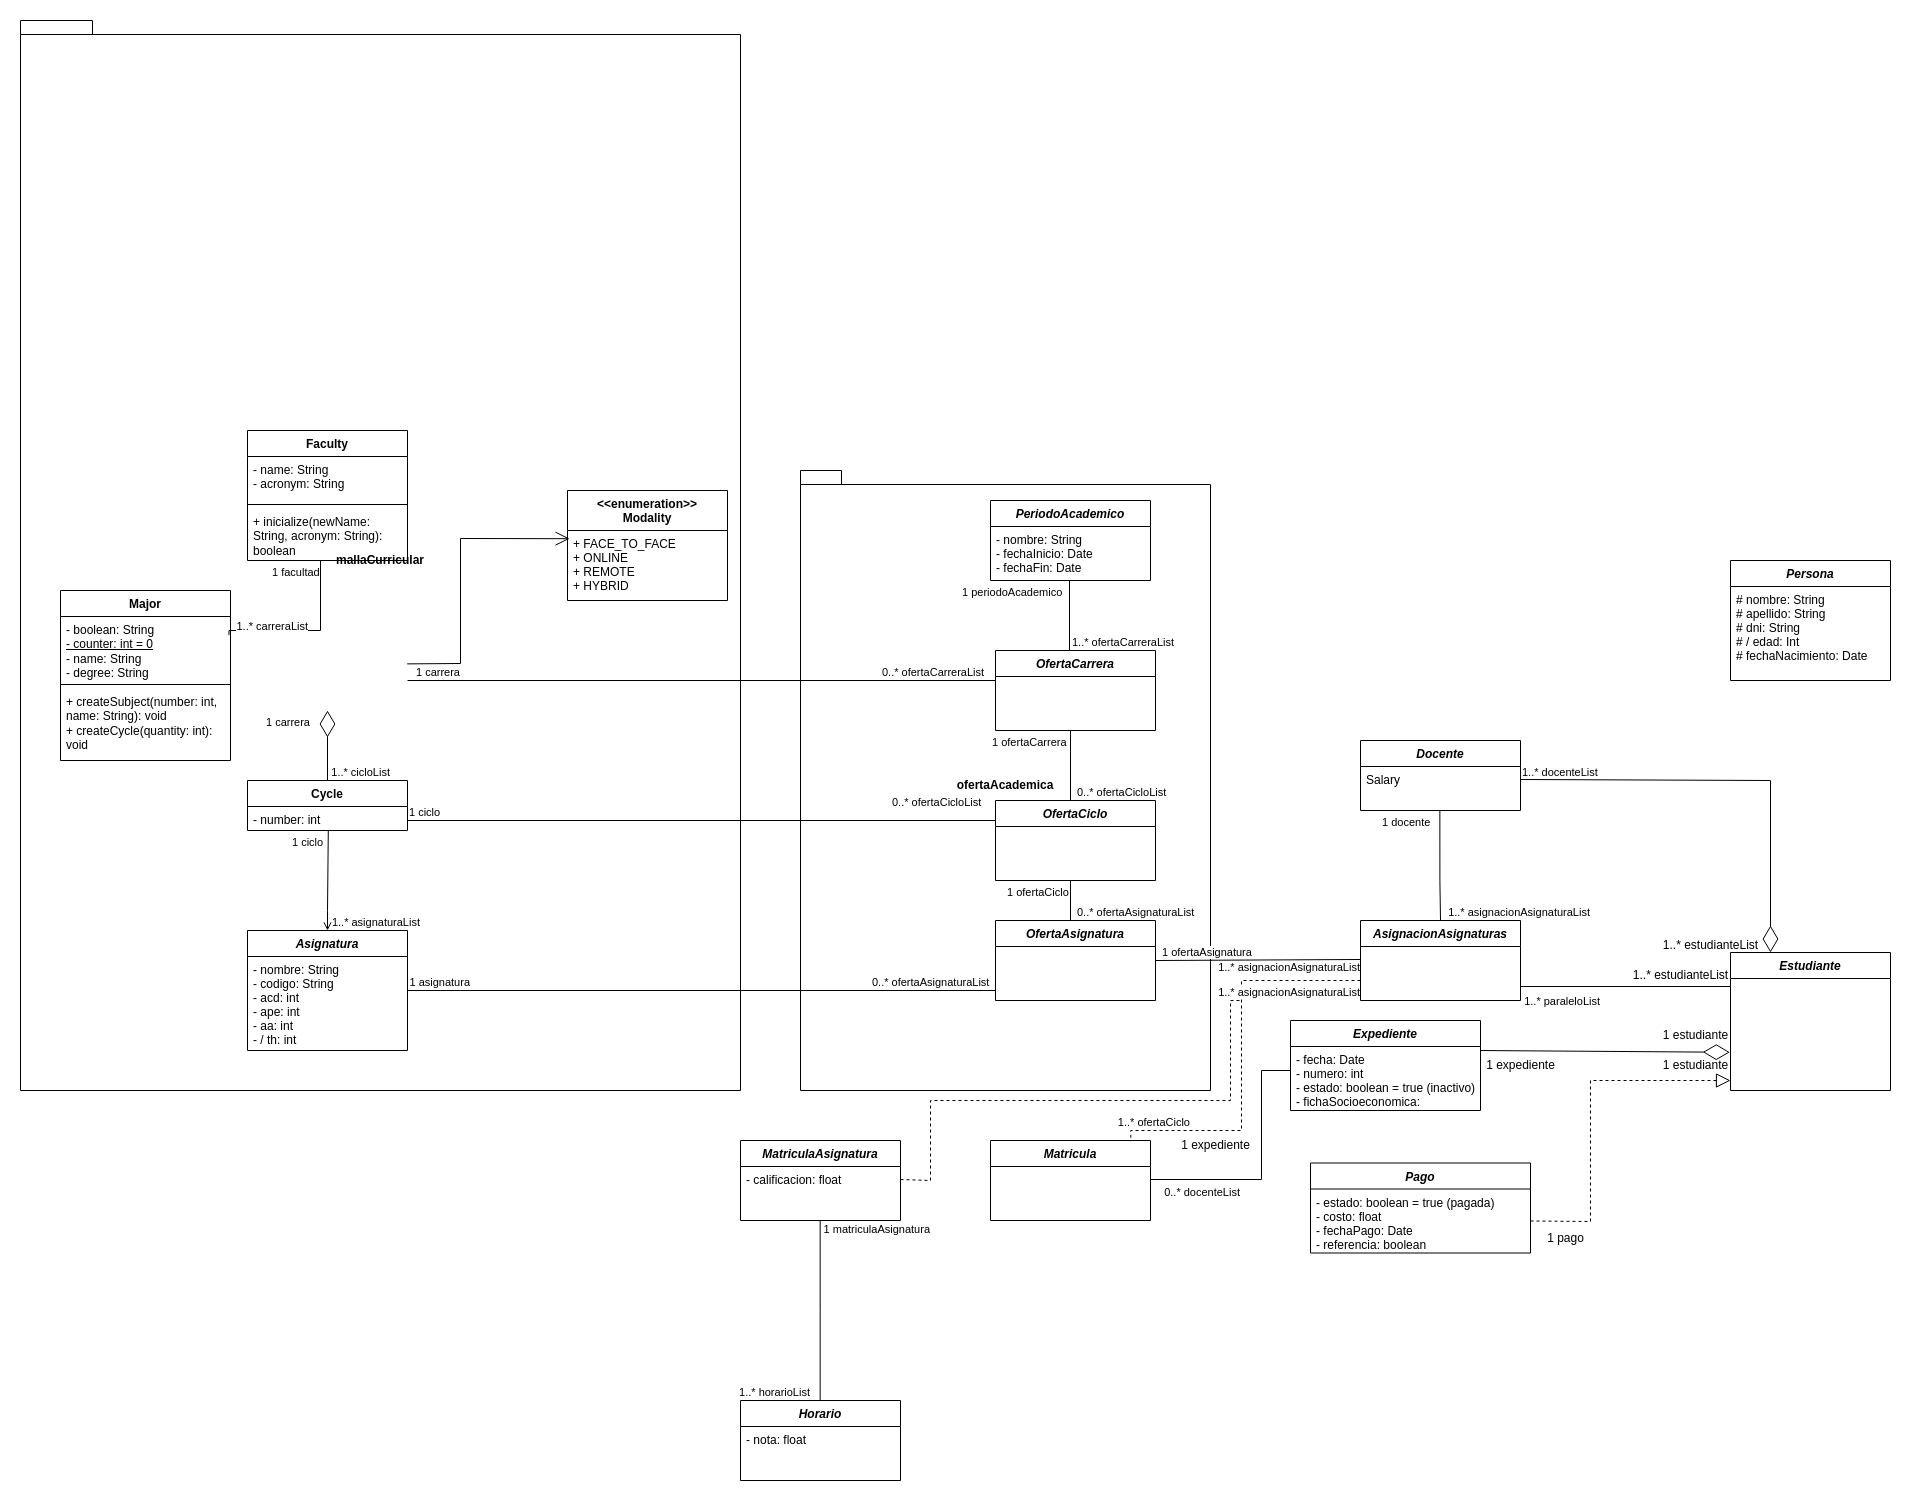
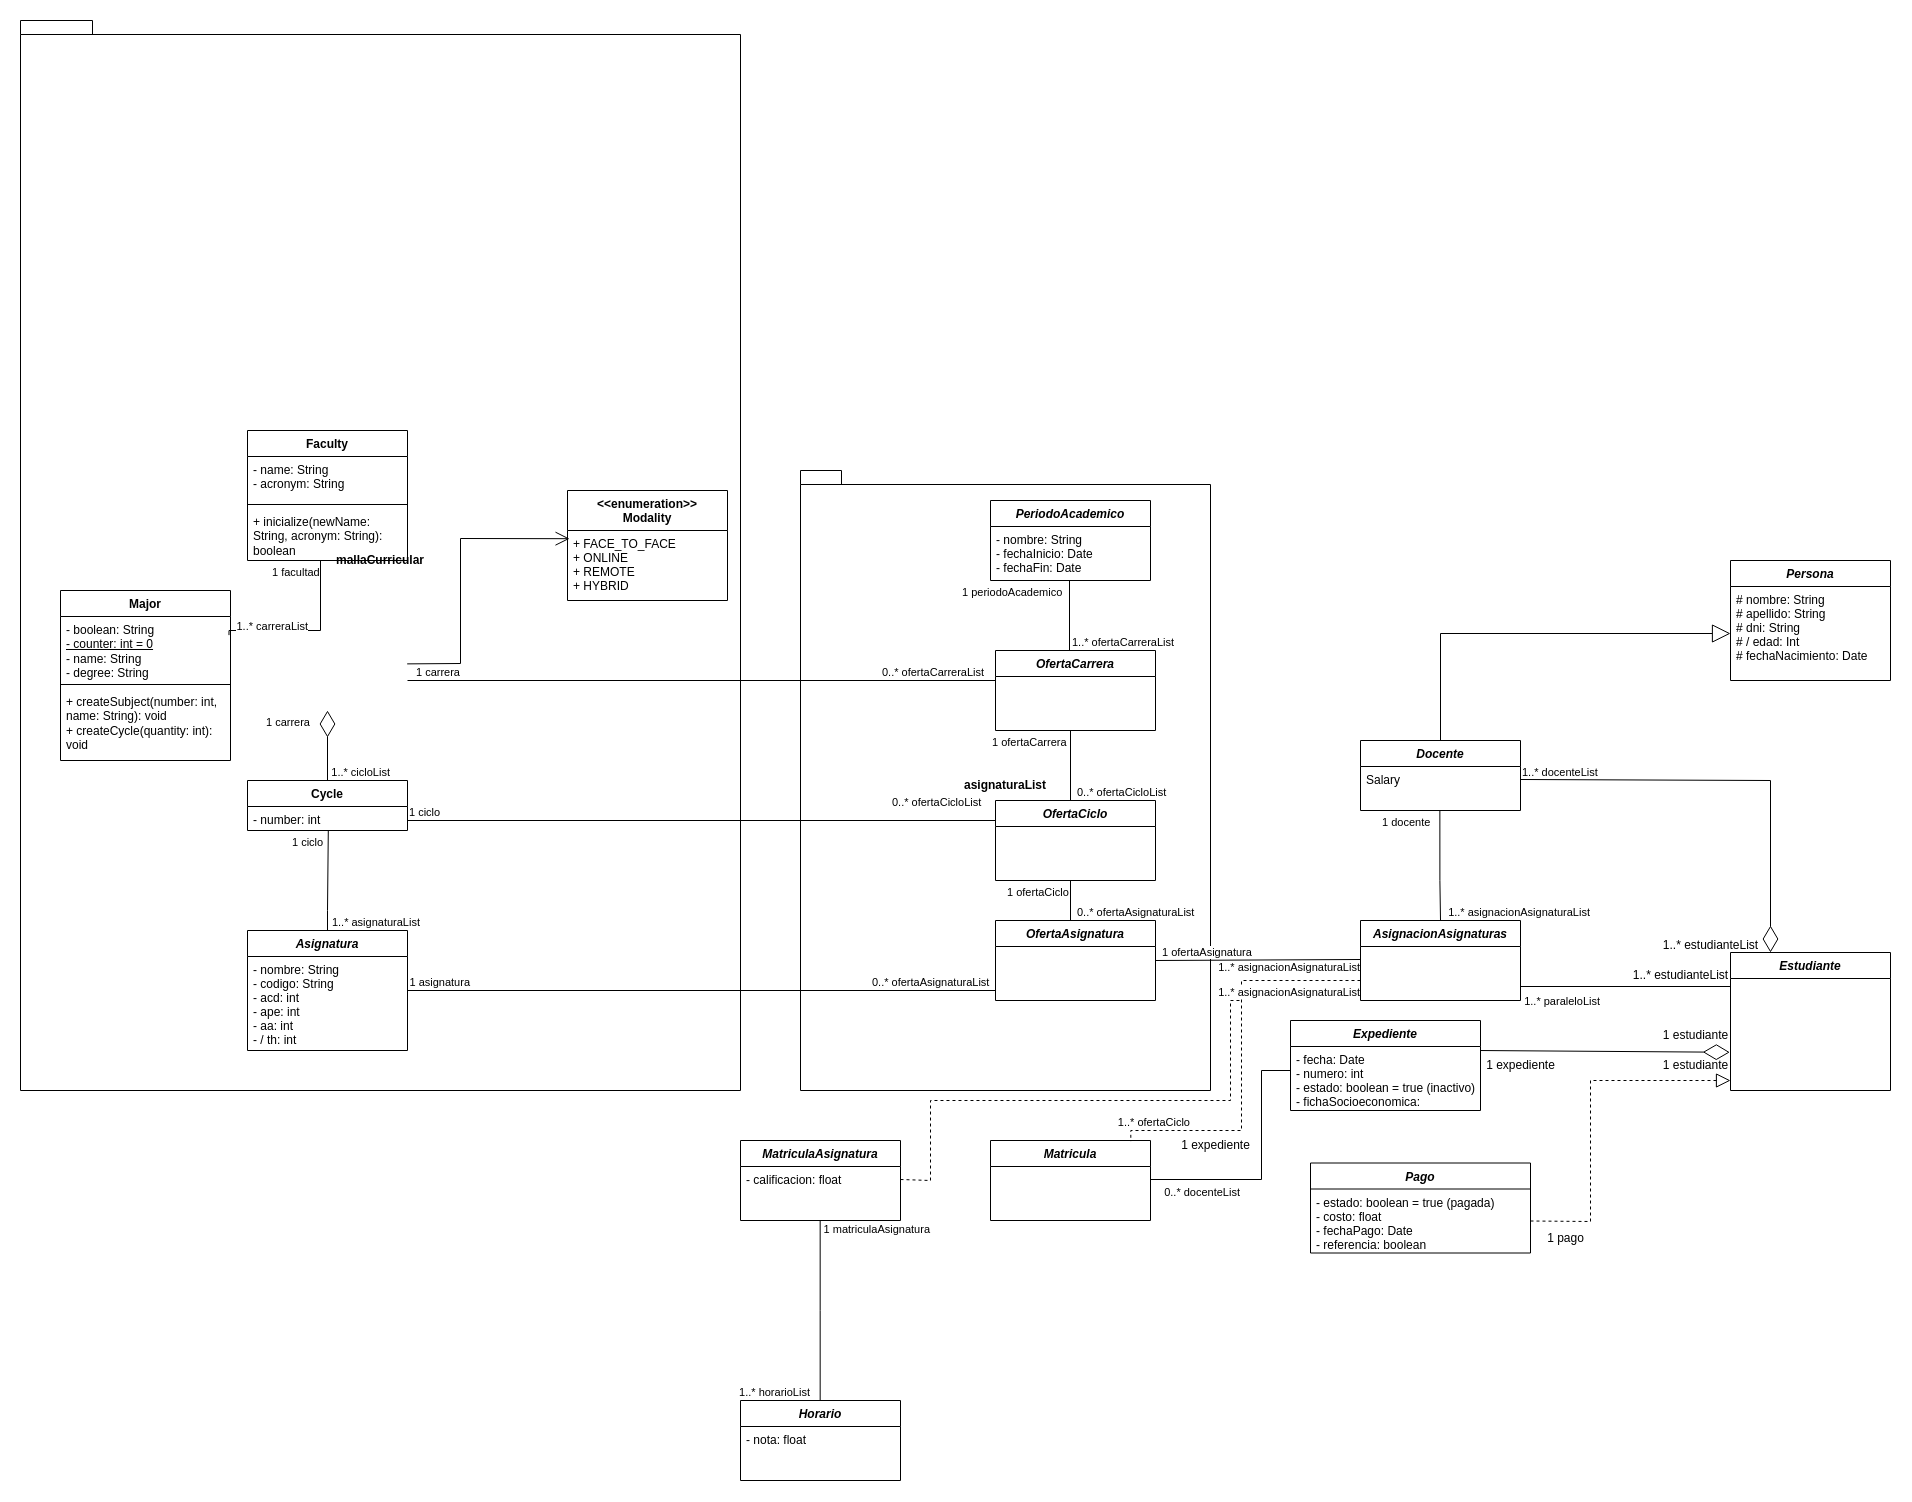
edge "Docente" -> "# nombre: String # apellido: String # dni: String # / edad: Int # fechaNacimiento: Date": added
node "ofertaAcademica": label "ofertaAcademica" -> "asignaturaList"
edge "- number: int" -> "Asignatura": arrowhead open -> none
